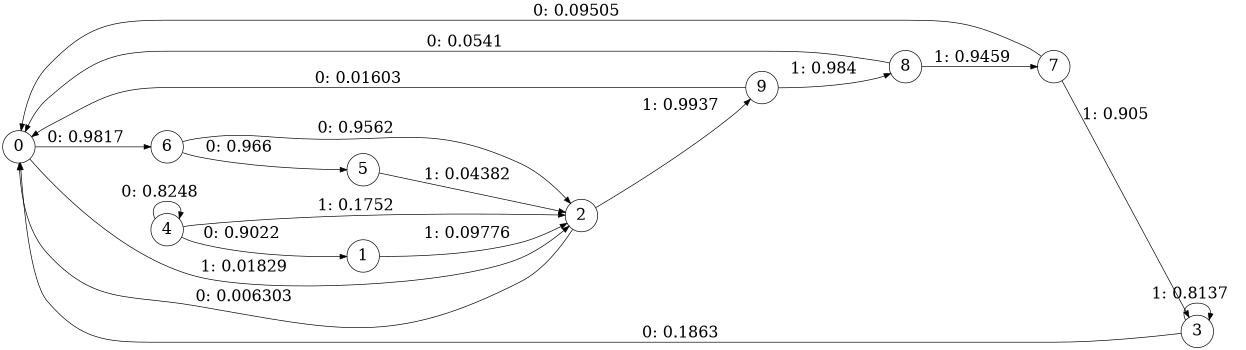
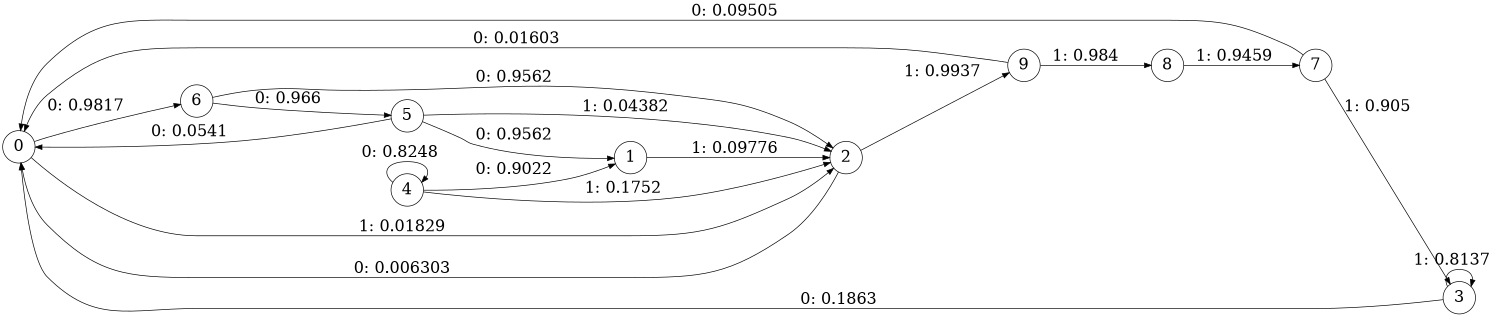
edge "8" -> "0": now "5" -> "0"
edge "5" -> "1": added, label "0: 0.9562"
